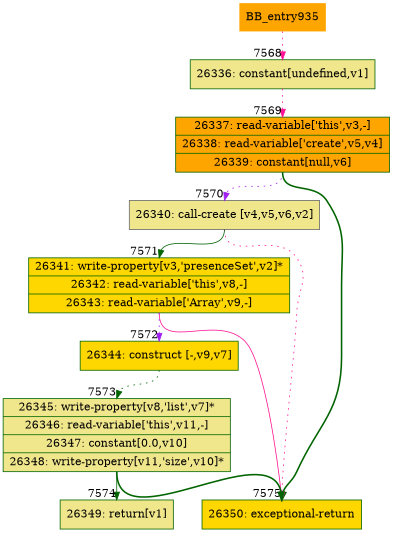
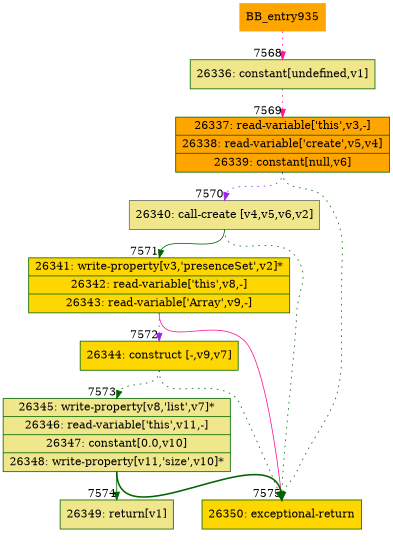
edge "26337: read-variable['this',v3,-]" -> "26350: exceptional-return": style bold -> dotted
edge "26340: call-create [v4,v5,v6,v2]" -> "26350: exceptional-return": color deeppink -> darkgreen
edge "26344: construct [-,v9,v7]" -> "26350: exceptional-return": added
